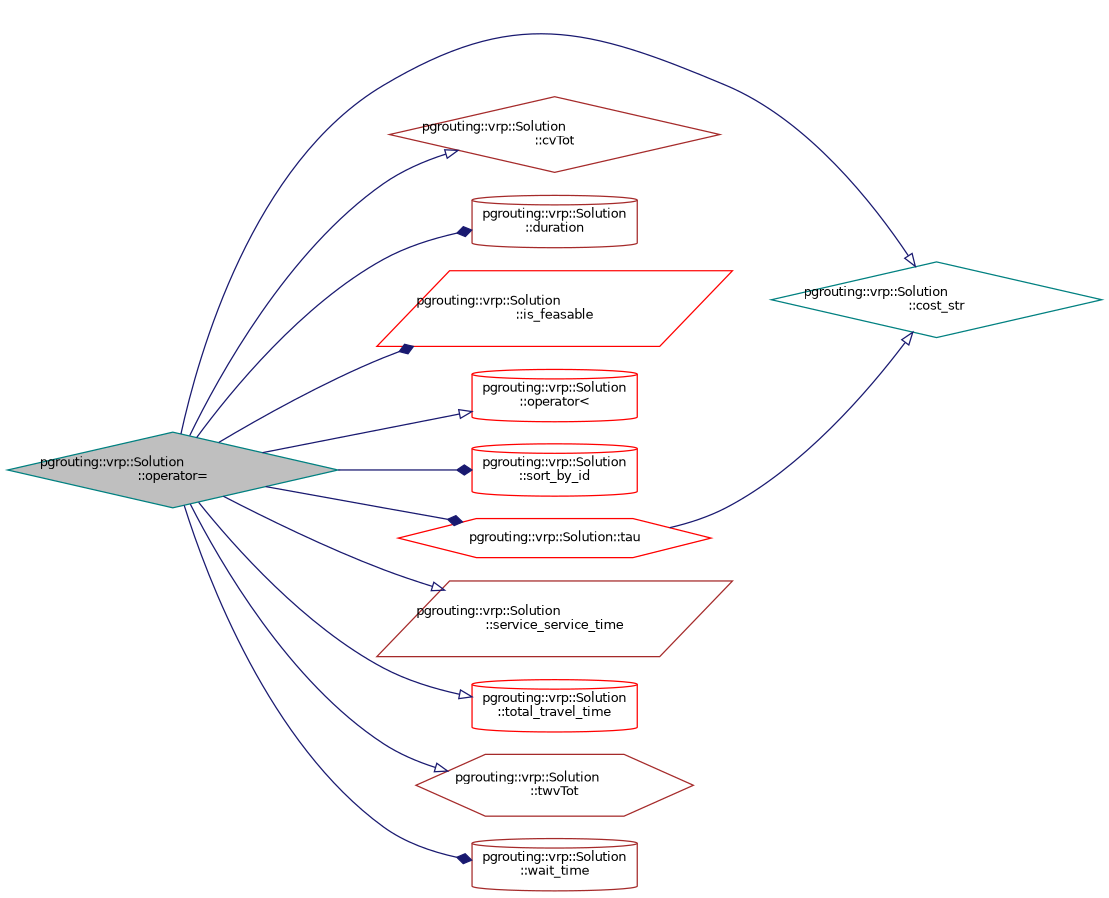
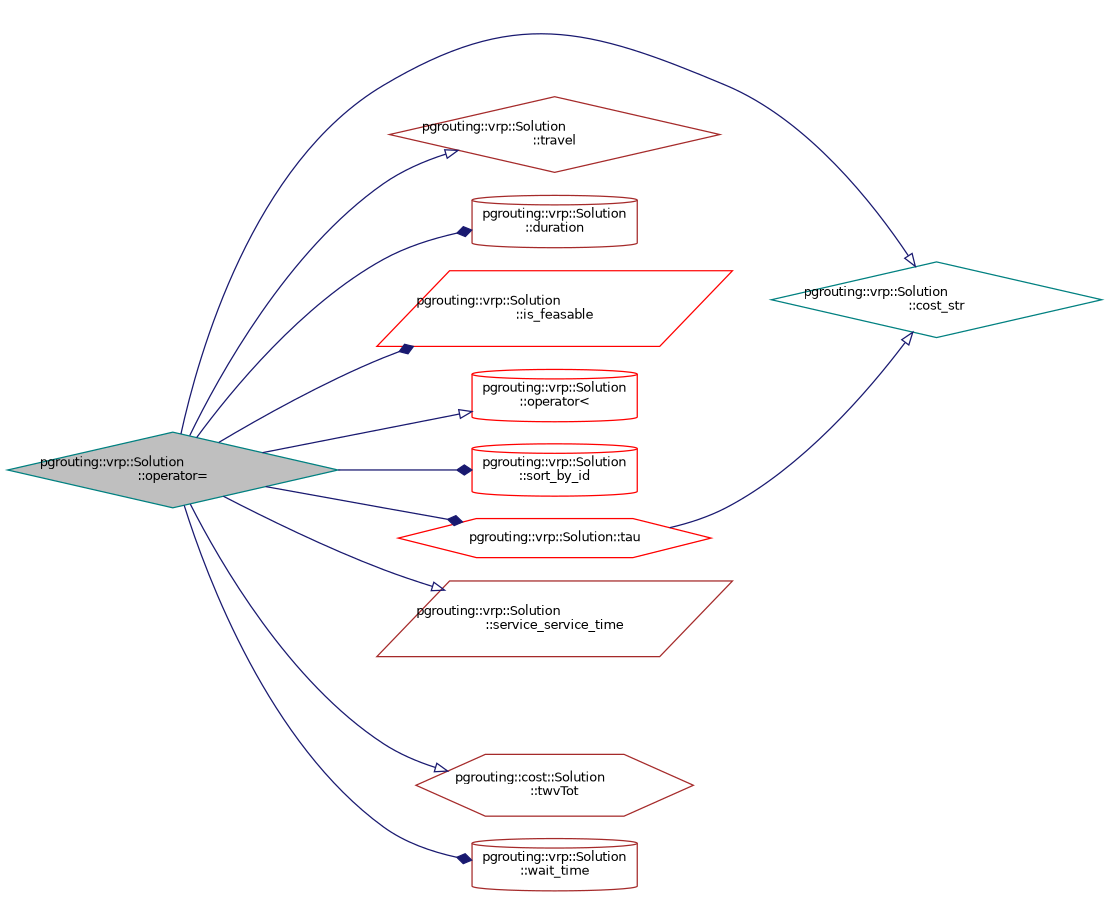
node "pgrouting::vrp::Solution ::cvTot": label "pgrouting::vrp::Solution ::cvTot" -> "pgrouting::vrp::Solution ::travel"
node "pgrouting::vrp::Solution ::total_travel_time": removed
node "pgrouting::vrp::Solution ::twvTot": label "pgrouting::vrp::Solution ::twvTot" -> "pgrouting::cost::Solution ::twvTot"
